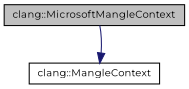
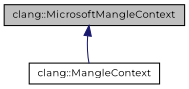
edge "clang::MicrosoftMangleContext" -> "clang::MangleContext": reversed
